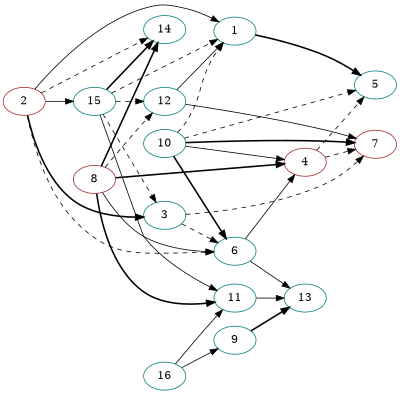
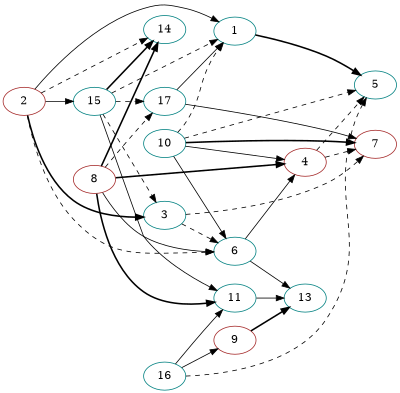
node "12": label "12" -> "17"
edge "10" -> "6": style bold -> solid
edge "16" -> "5": added
node "9": color teal -> brown
